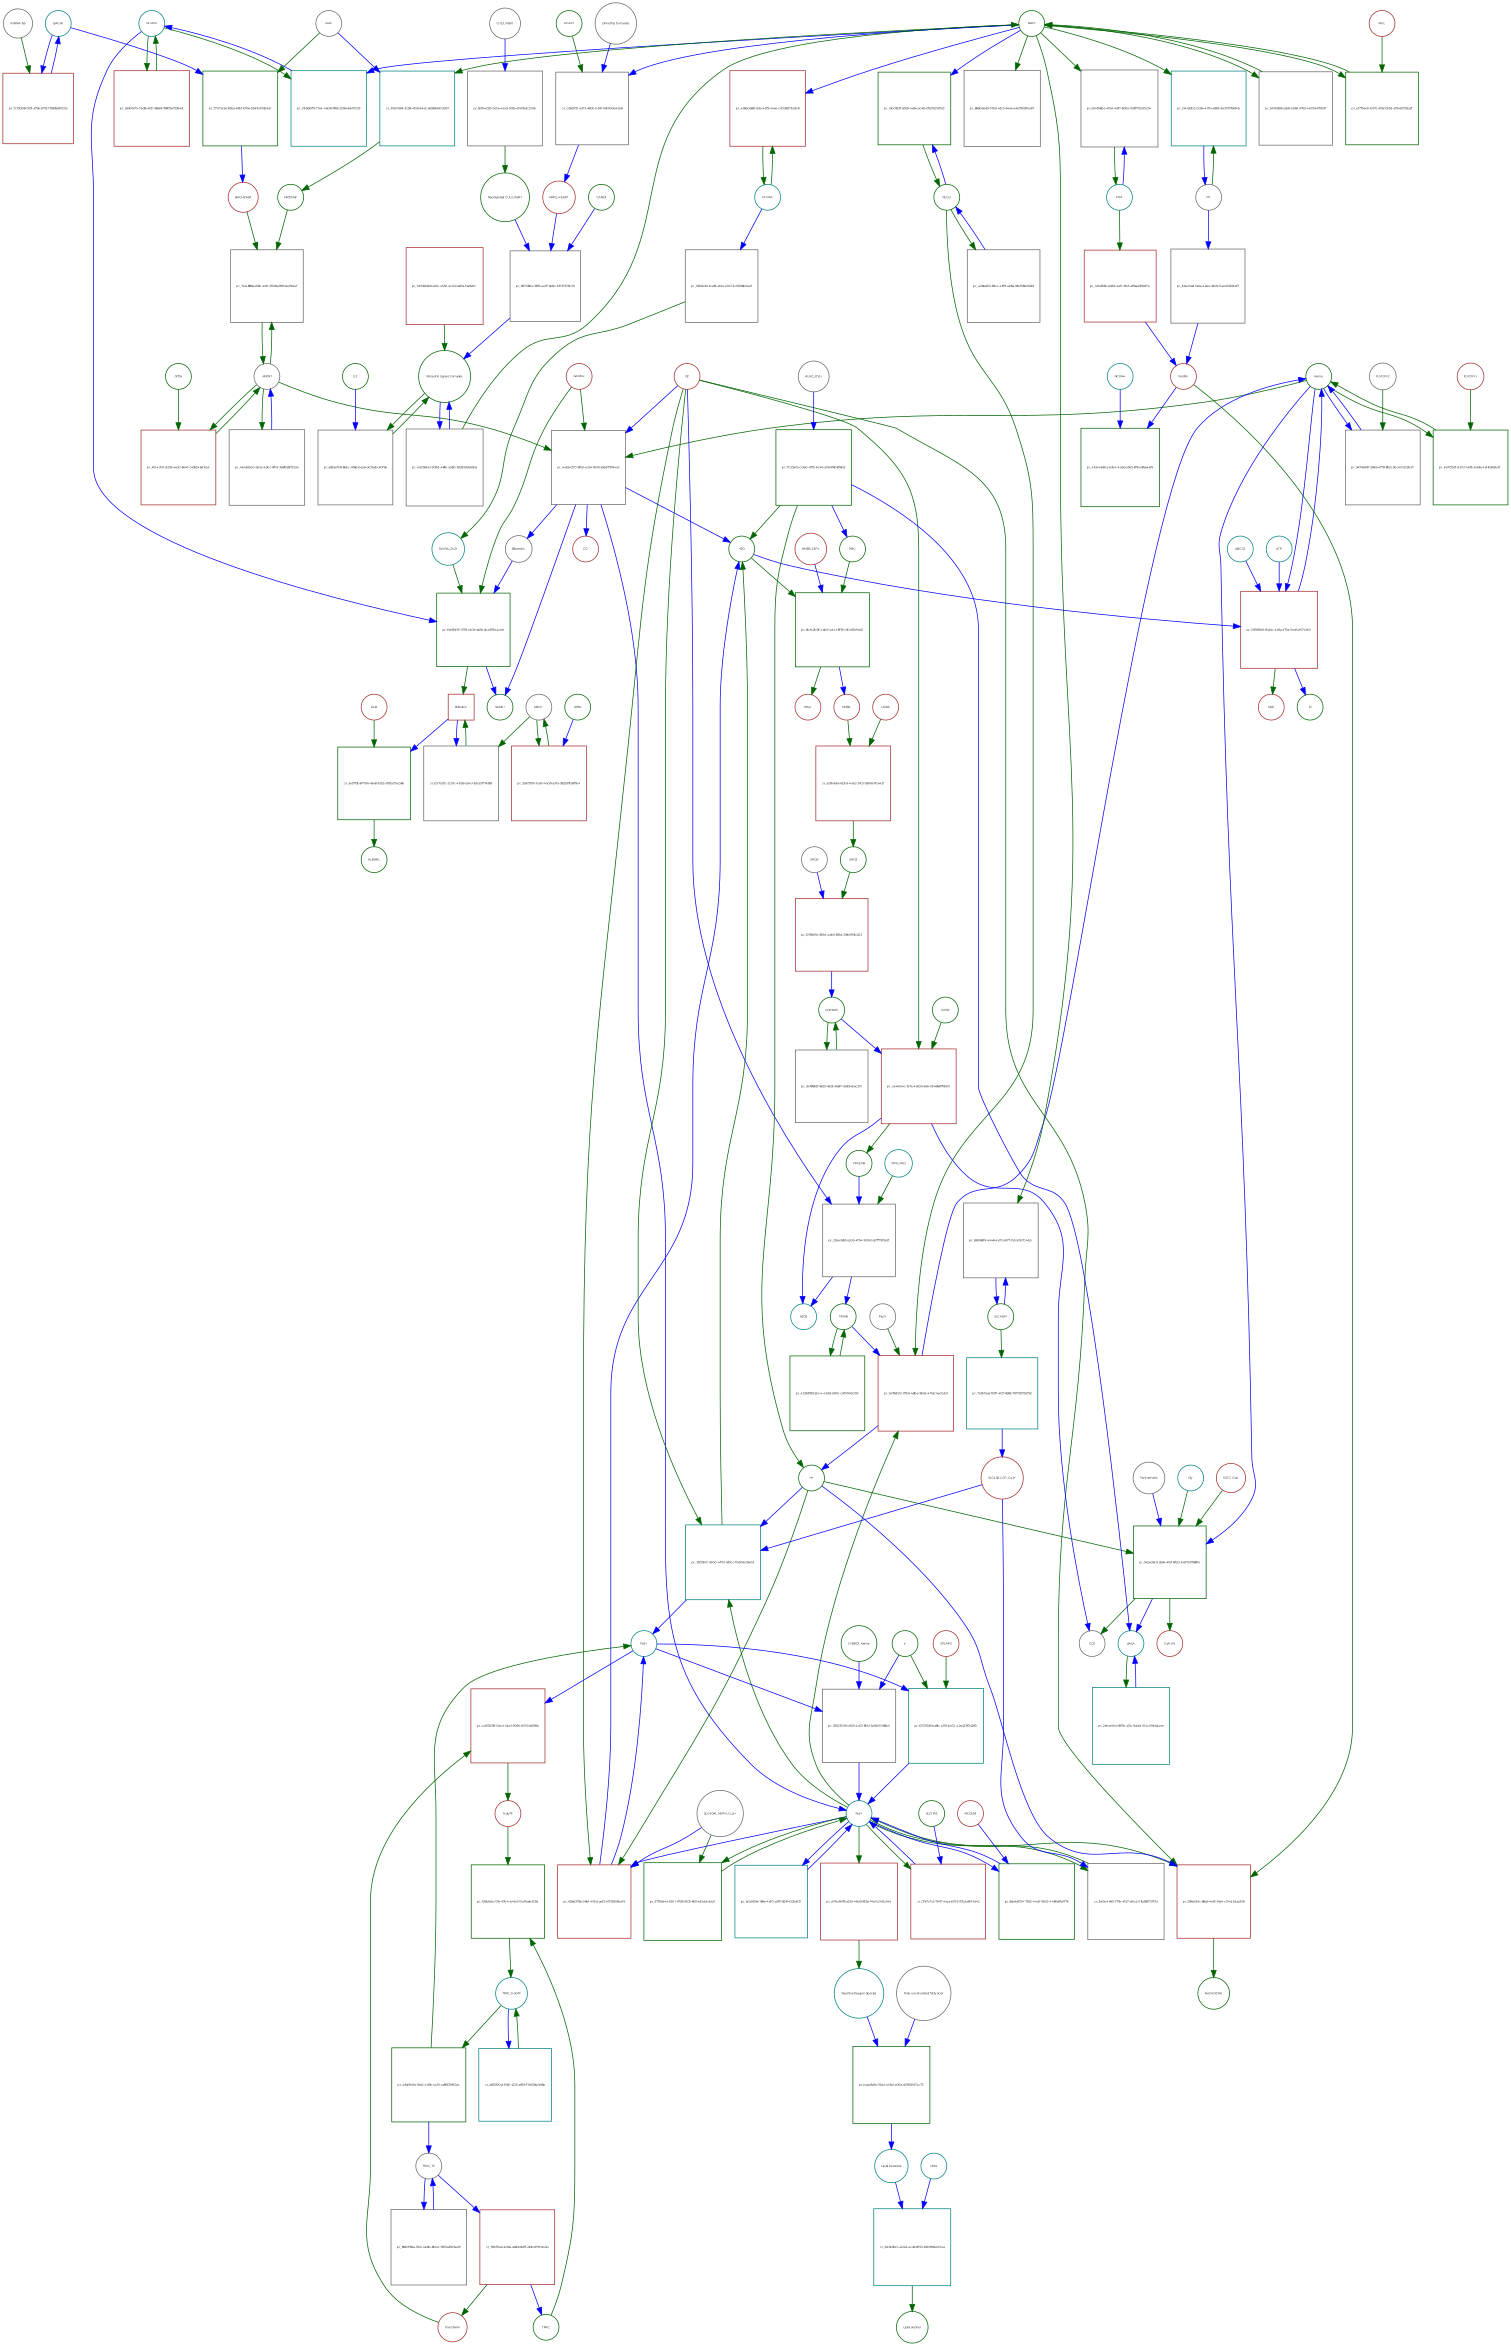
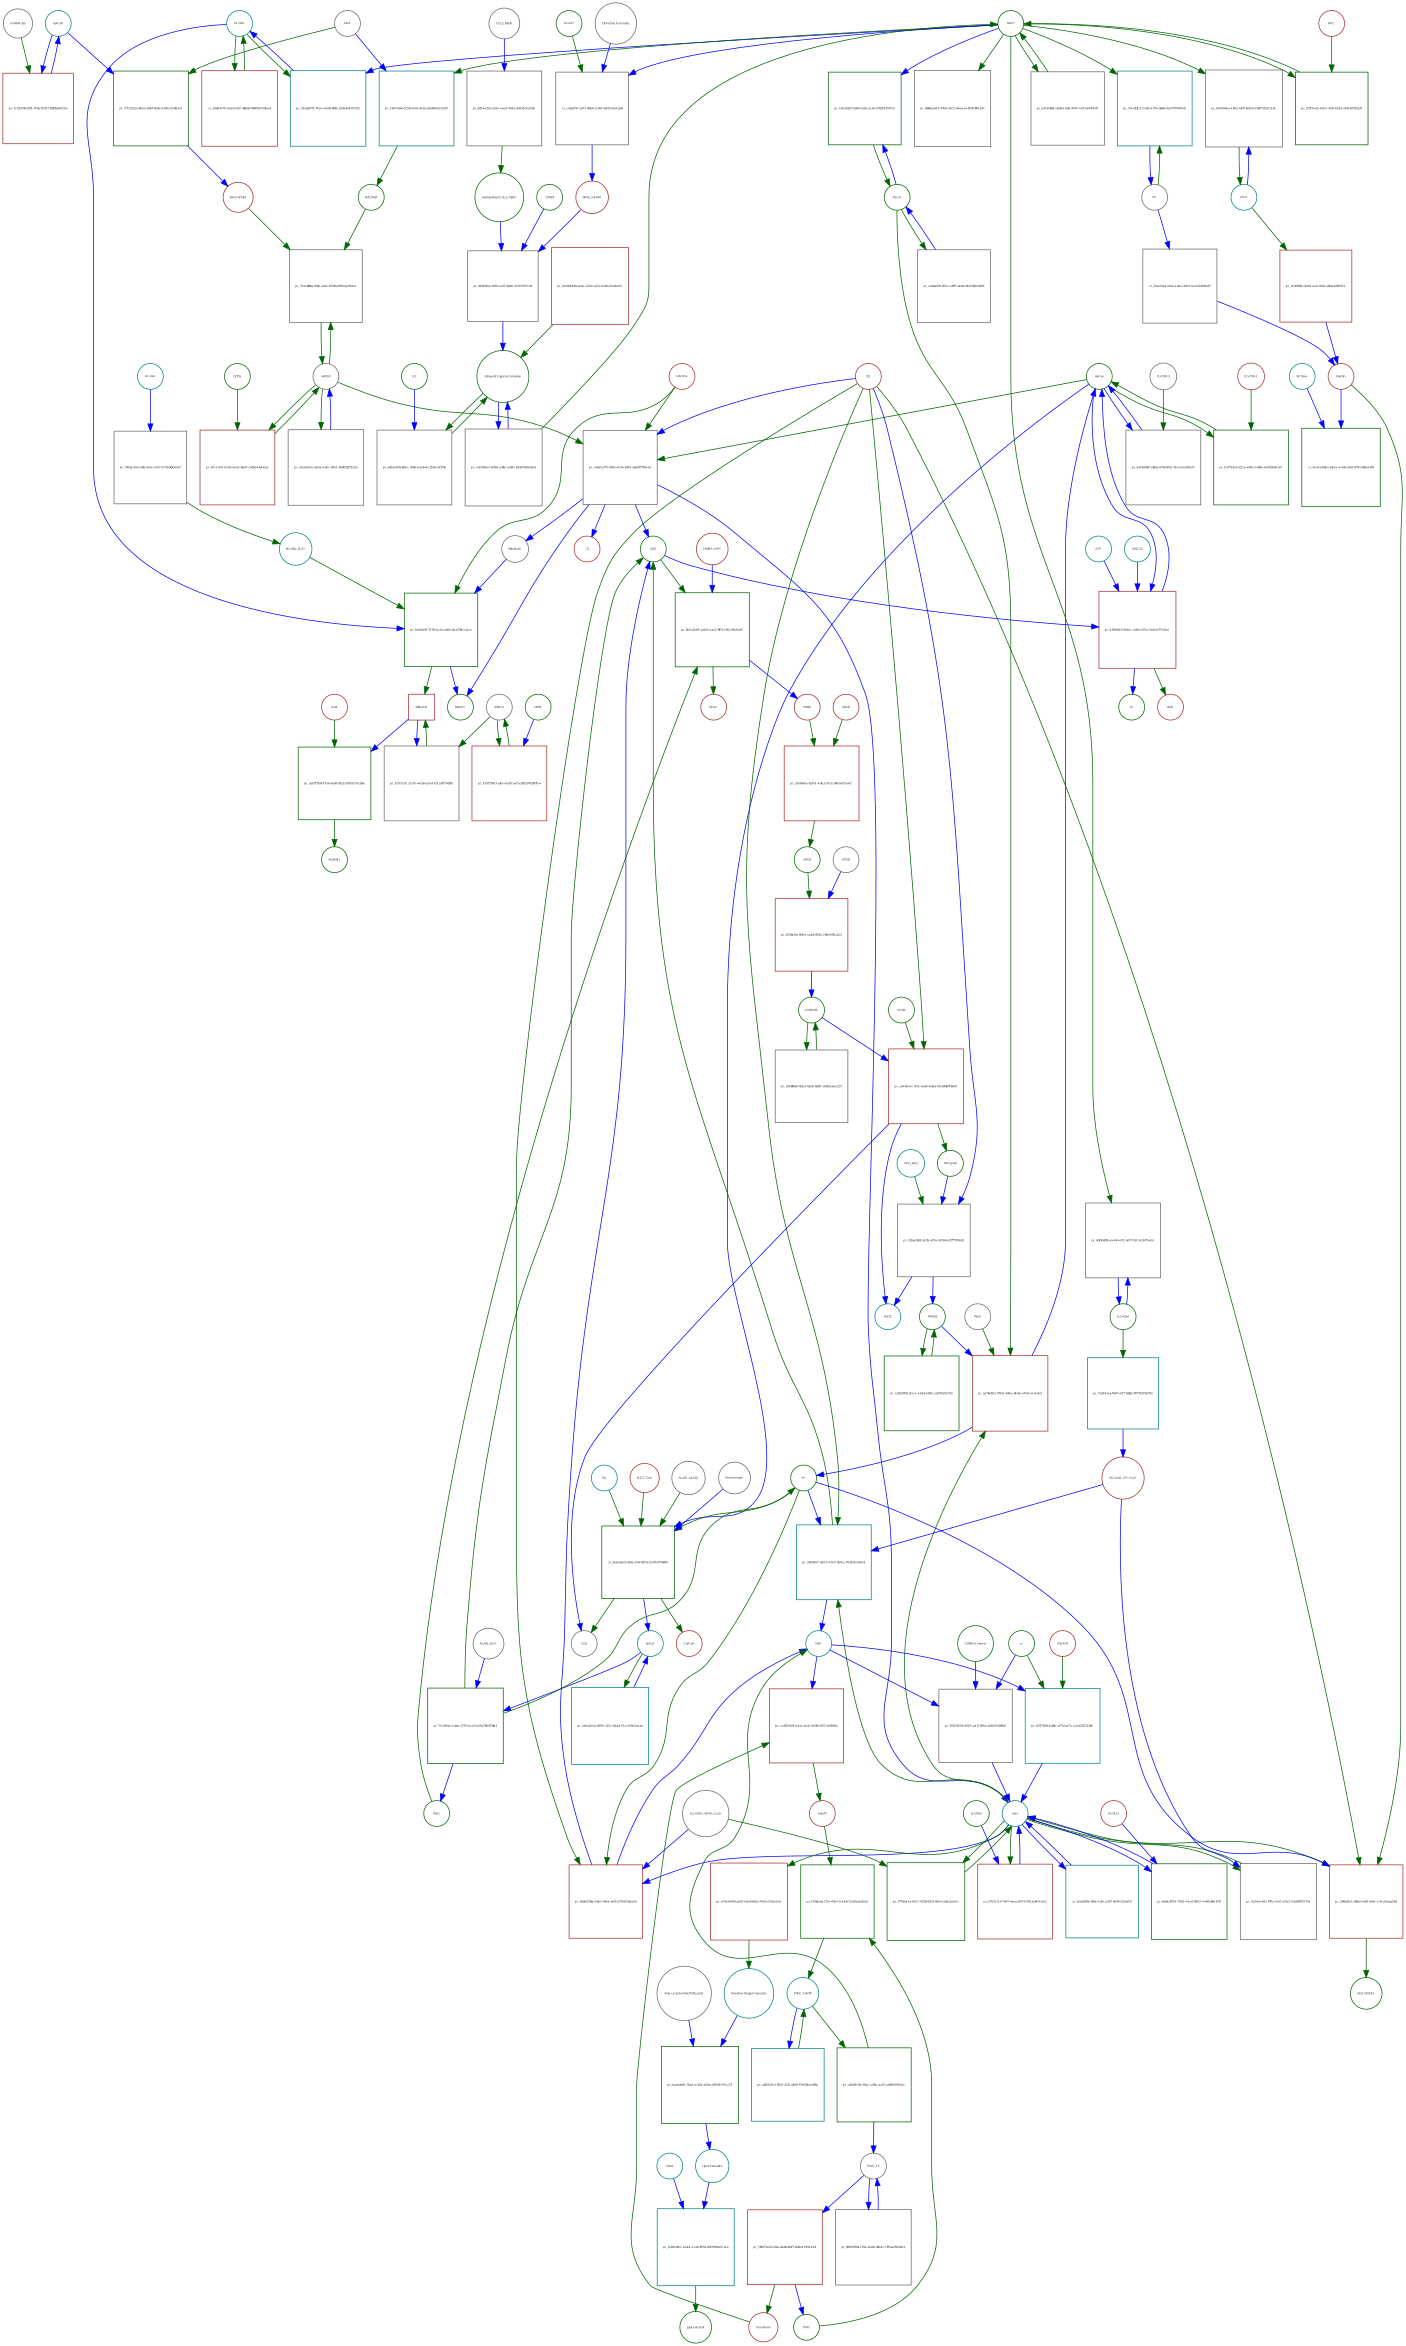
node "pr_4585da88-1e3a-45f9-a4ee-cd3d827ba9c8": removed
edge "pr_71c29e1a-0dab-47f3-bc46-a064780878d2" -> "dALA": reversed
node "ALAS1_ALAS2": added
